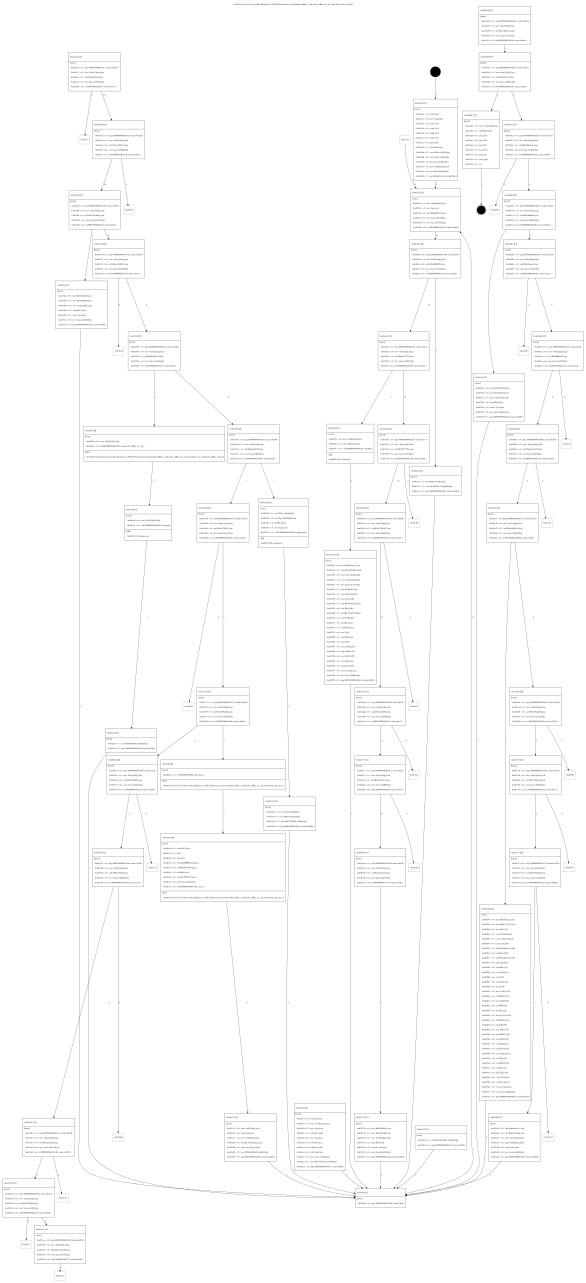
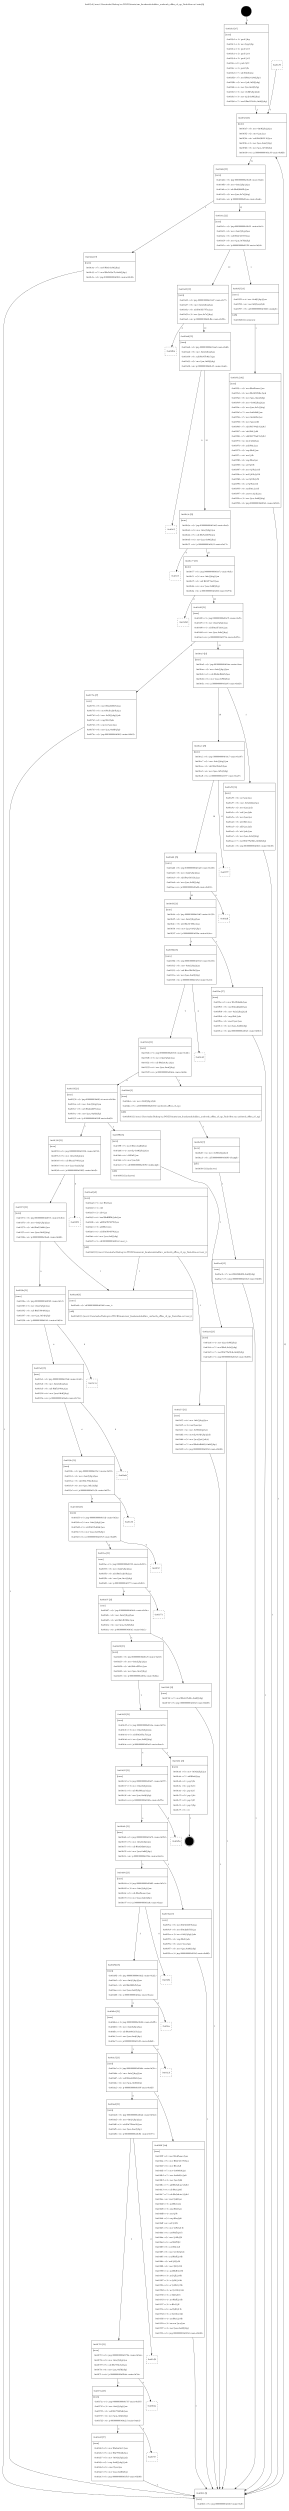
node "0x4014a9 [25]": added
edge "0x401a48 [5]" -> "0x401a4d [40]": reversed
node "0x401607 [25]": added
